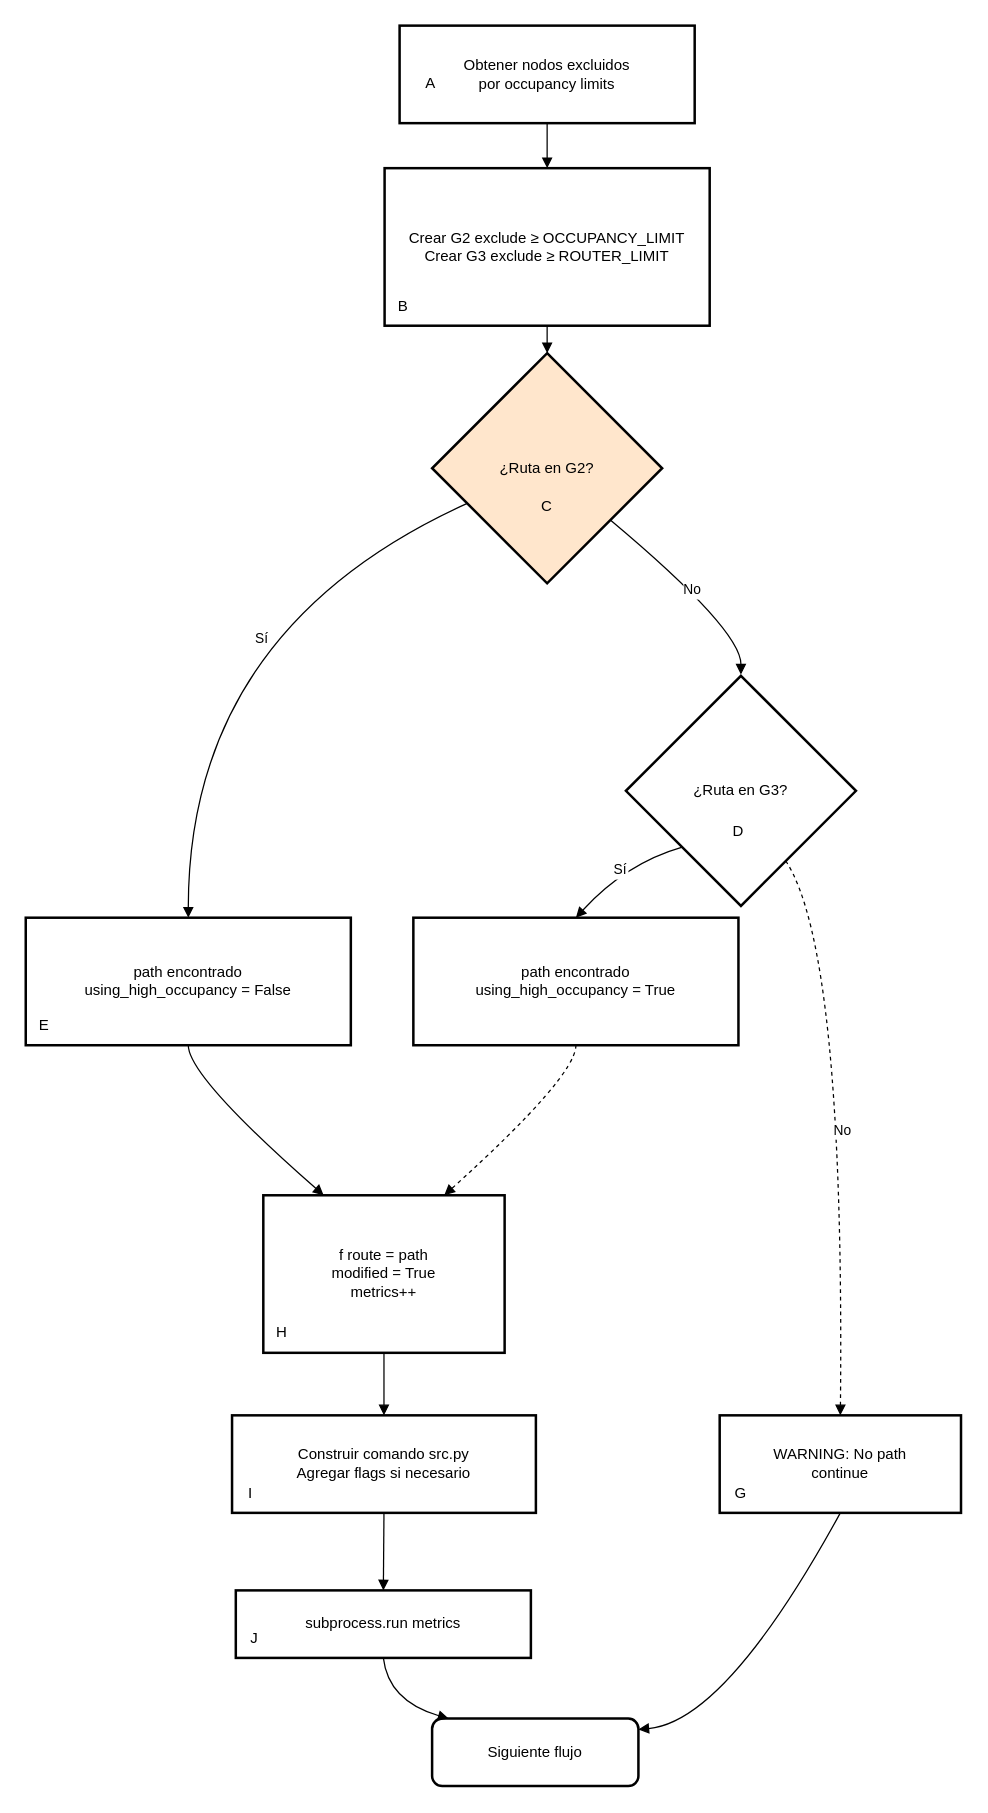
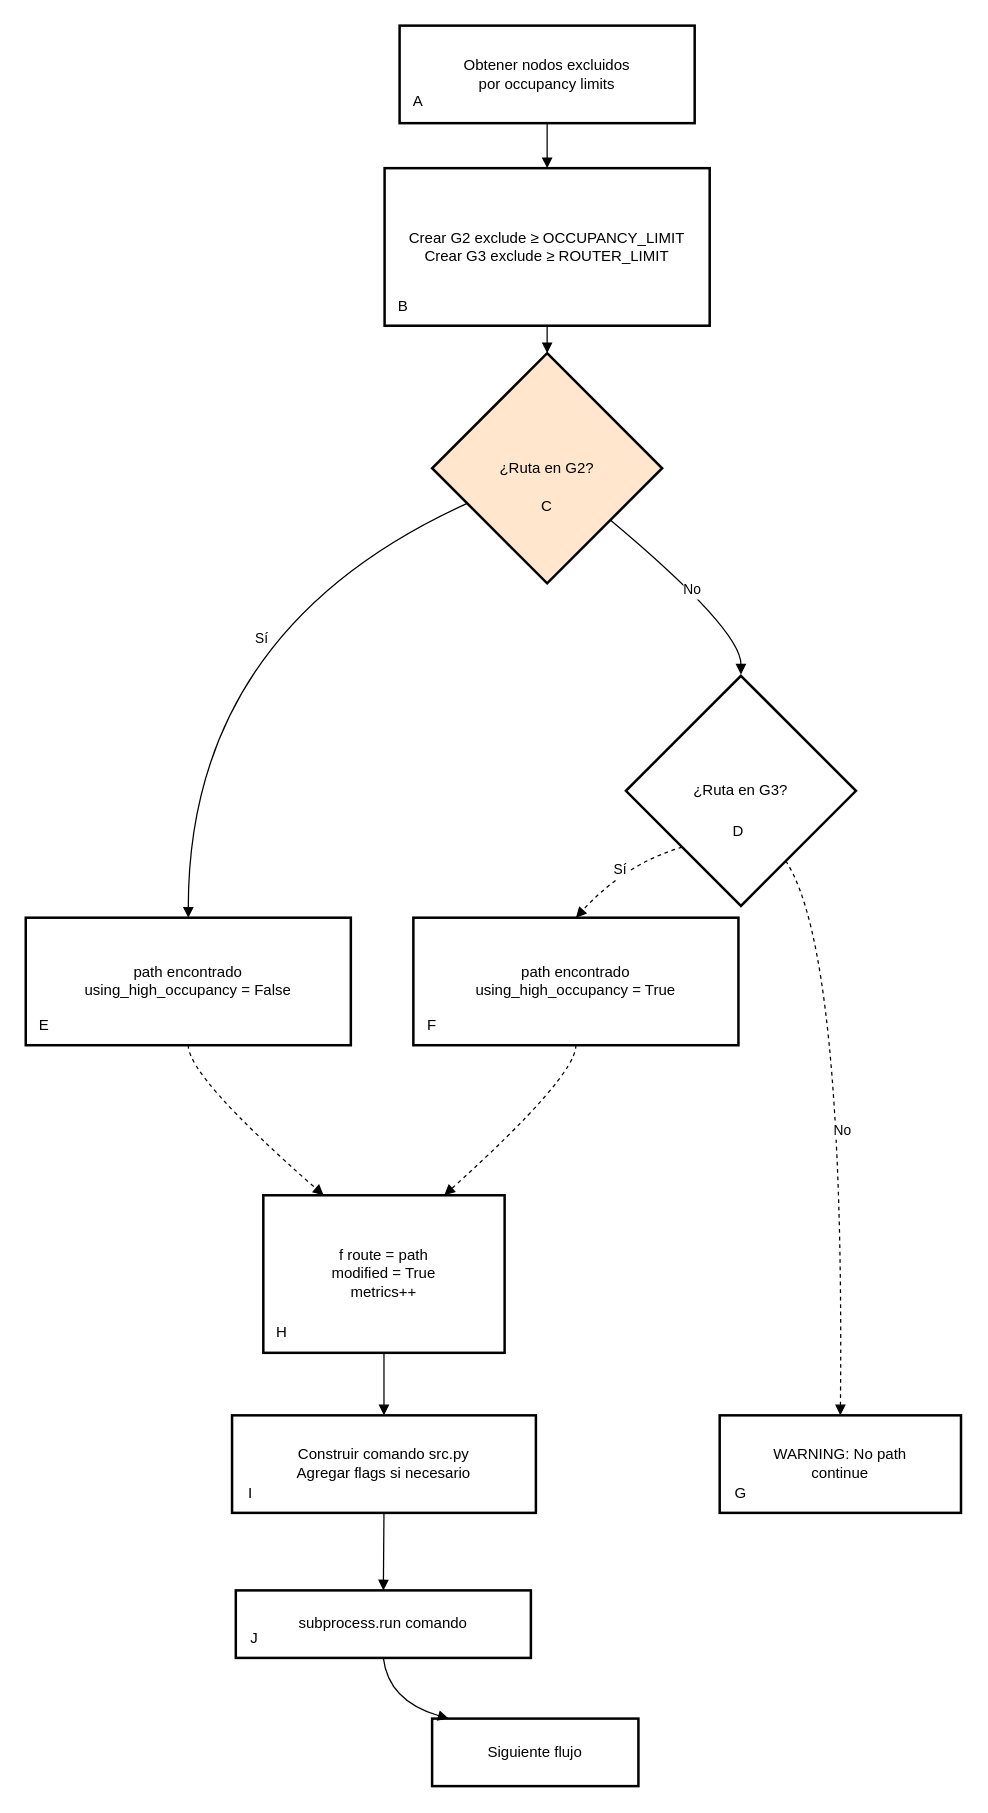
node "A": moved (431, 83) -> (418, 102)
edge "¿Ruta en G3?" -> "path encontrado using_high_occupancy = True": style solid -> dashed
node "F": added
edge "path encontrado using_high_occupancy = False" -> "f route = path modified = True metrics++": style solid -> dashed
node "subprocess.run metrics": label "subprocess.run metrics" -> "subprocess.run comando"
edge "WARNING: No path continue" -> "Siguiente flujo": removed
node "Siguiente flujo": shape rounded rectangle -> rectangle
